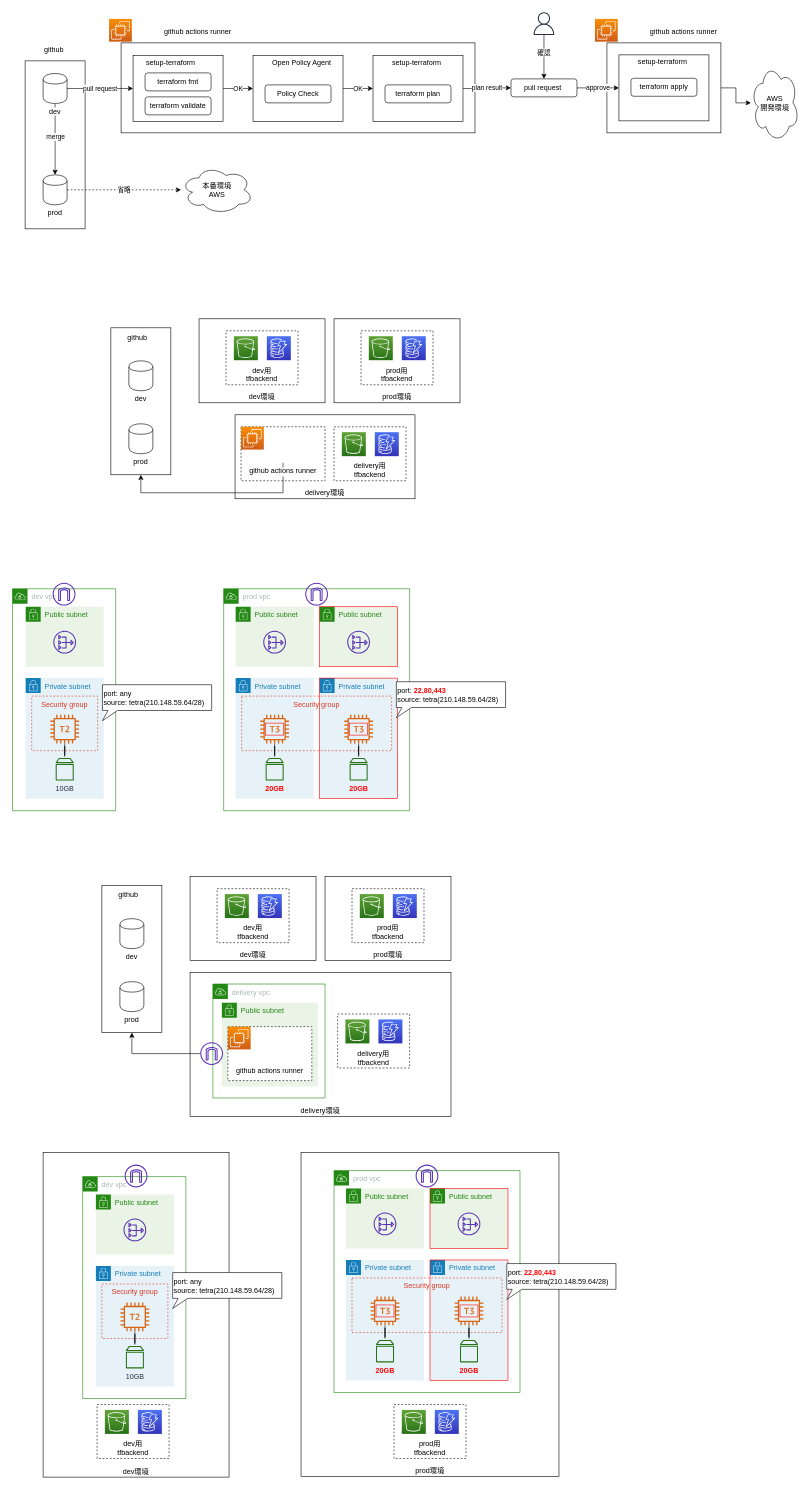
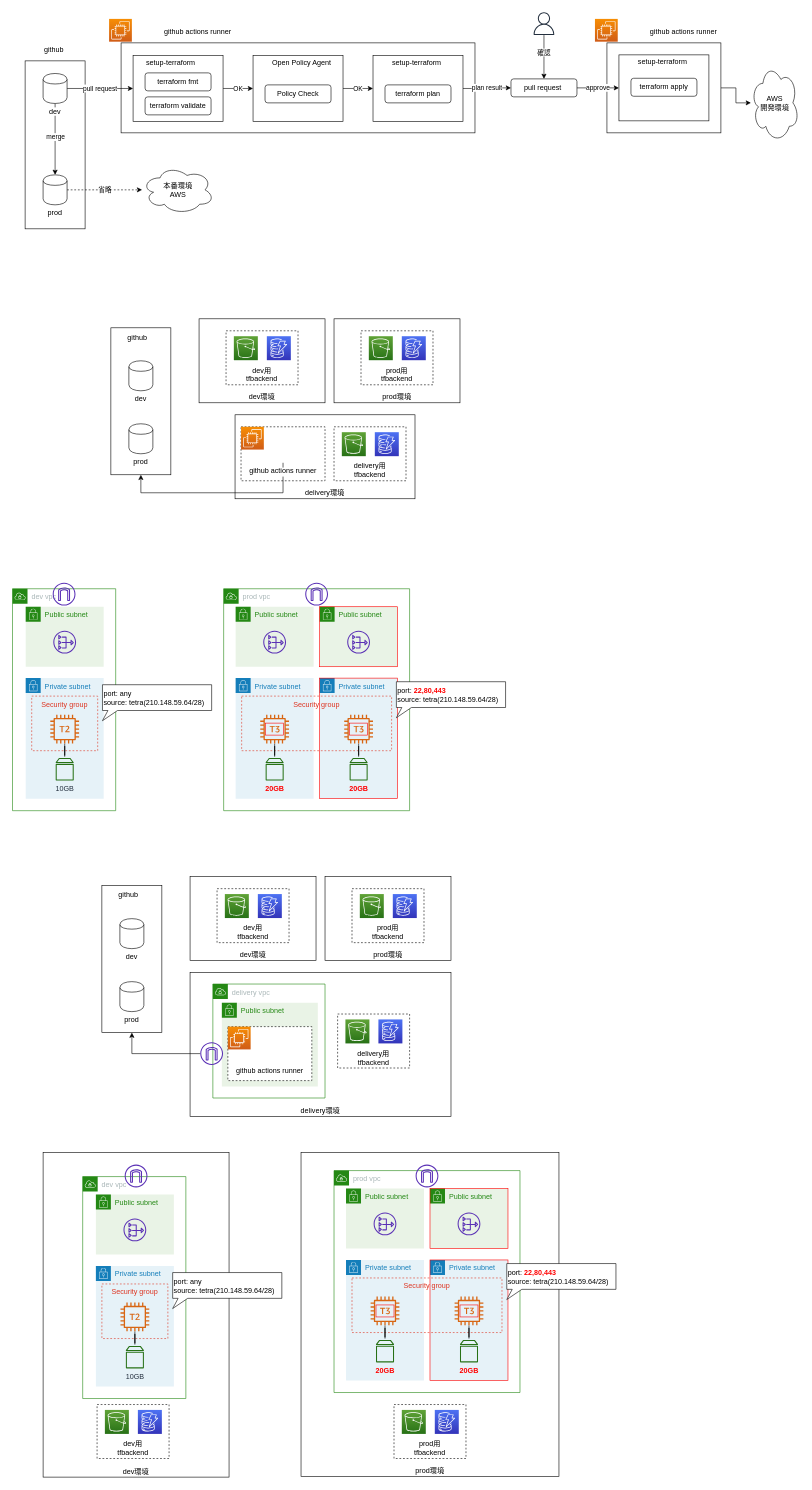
node "本番環境 AWS": moved (217, 190) -> (178, 190)
